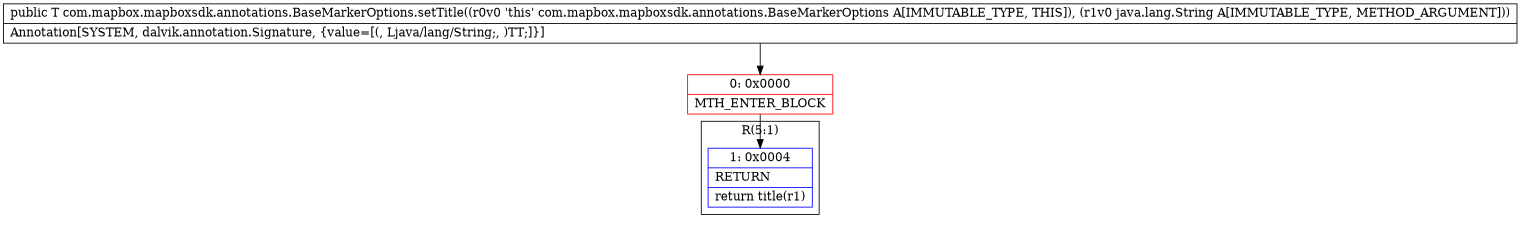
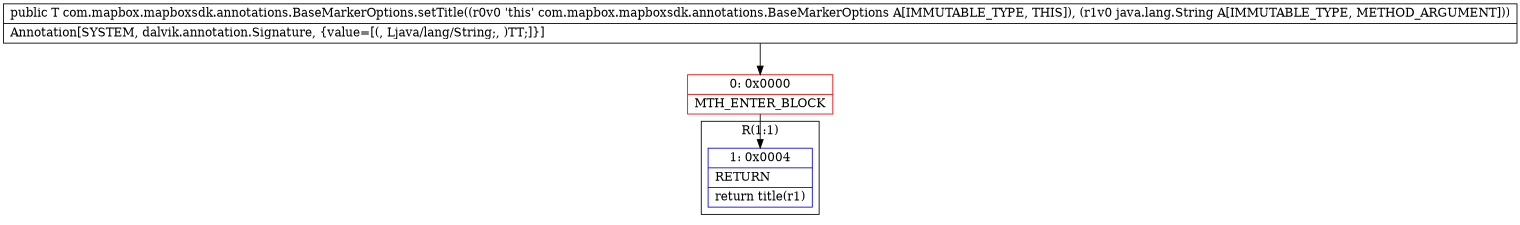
cluster "R(5:1)": label "R(5:1)" -> "R(1:1)"
